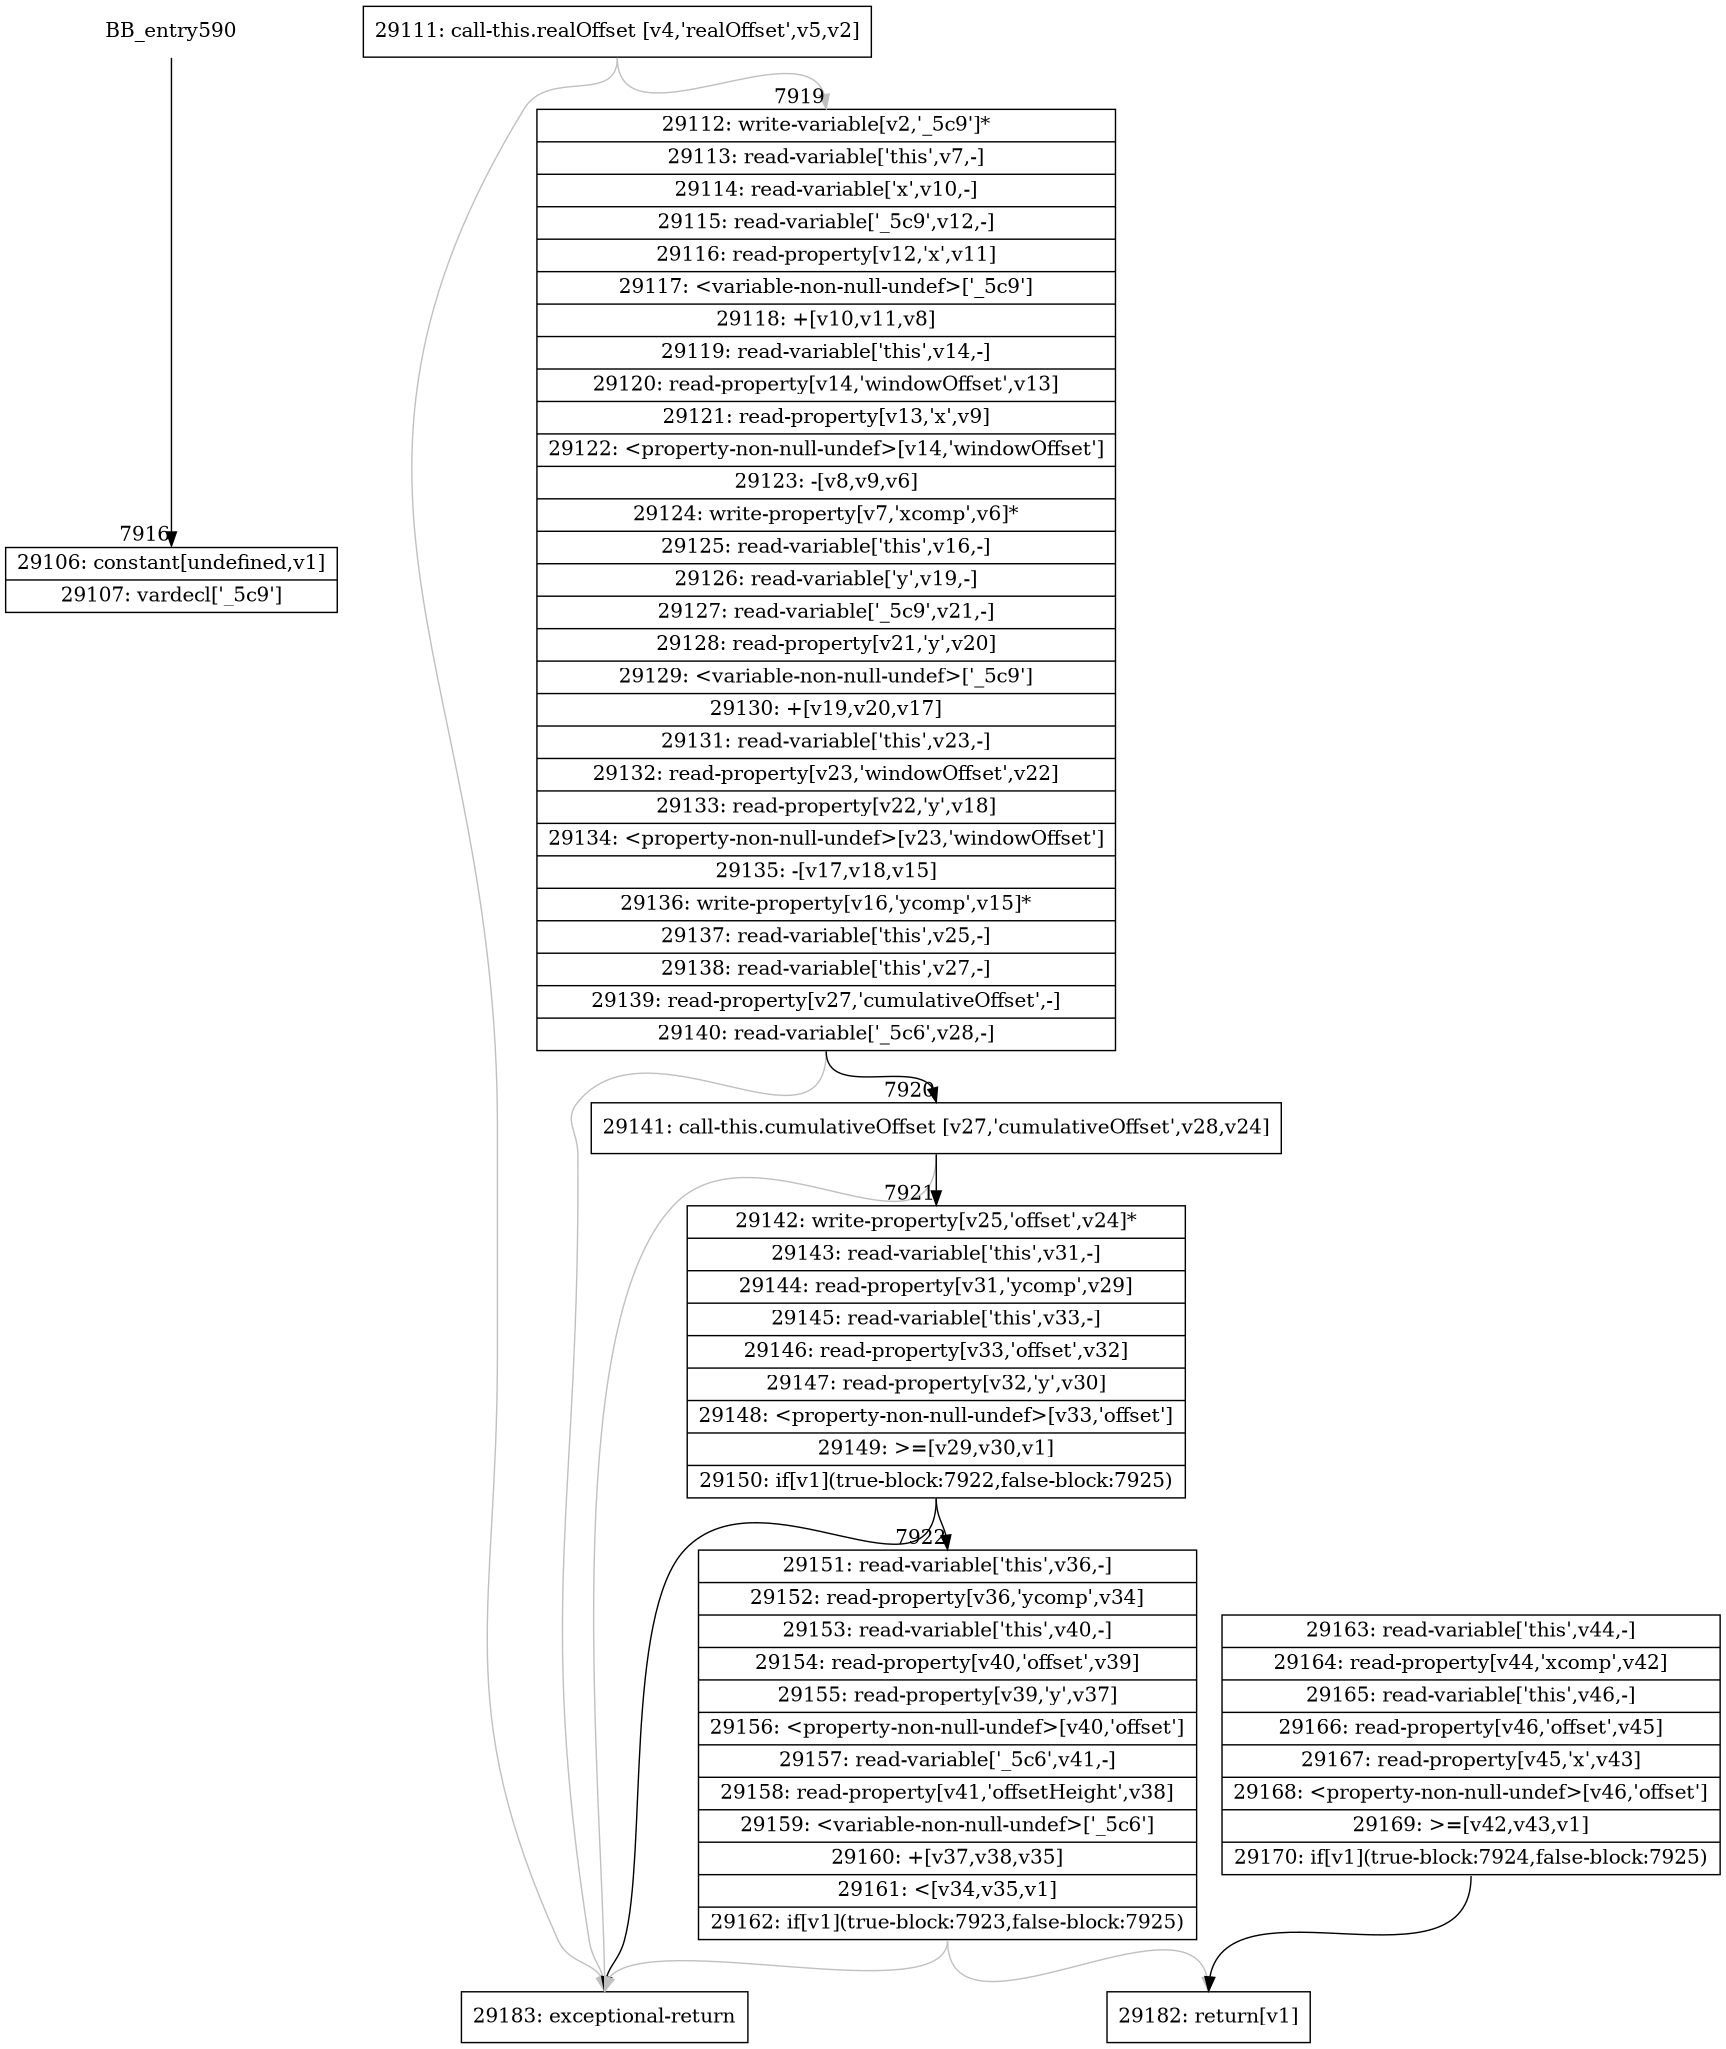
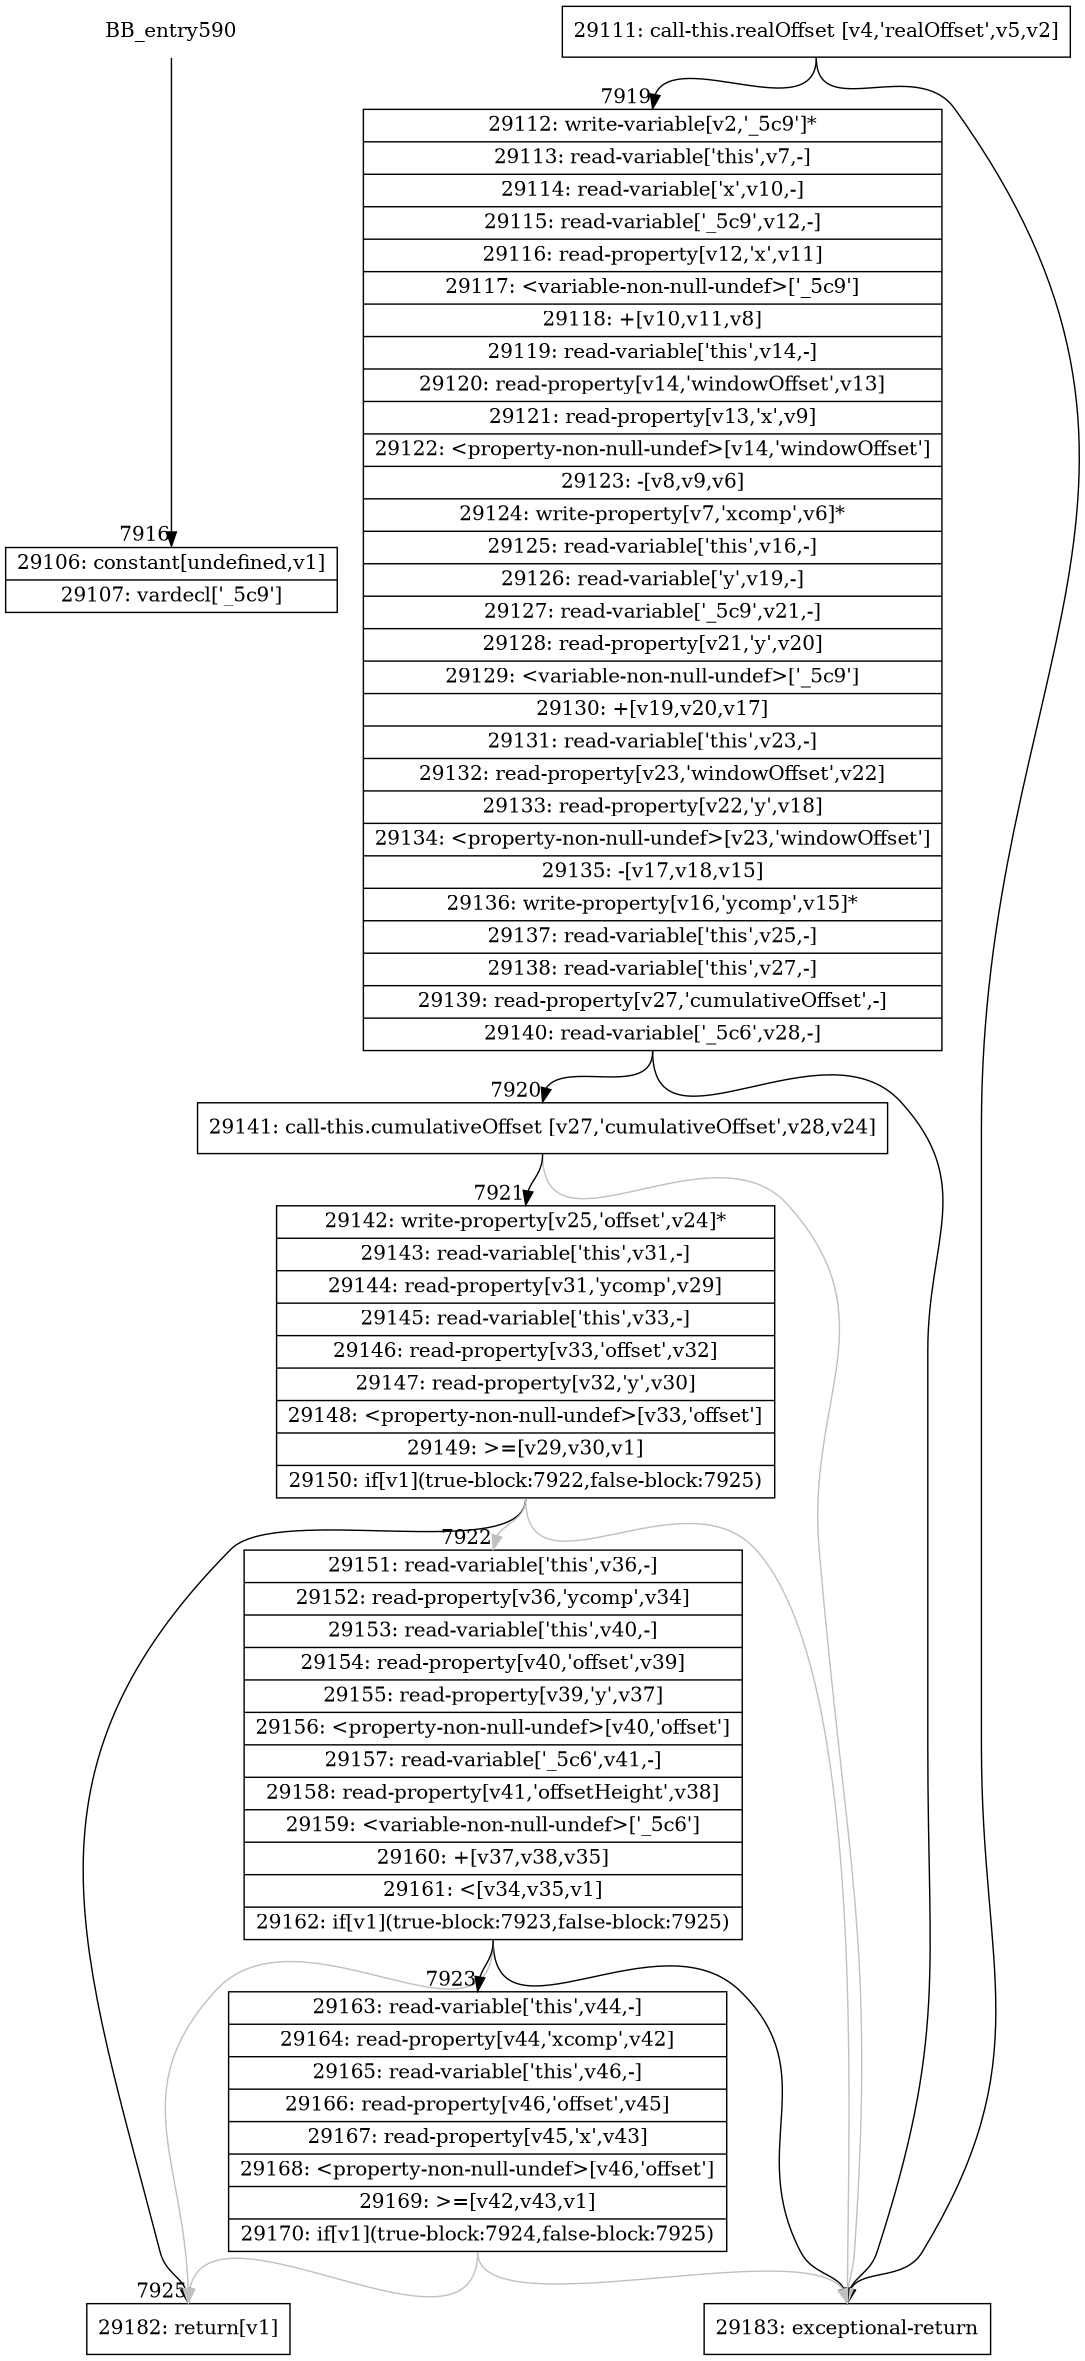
edge "29111: call-this.realOffset [v4,'realOffset',v5,v2]" -> "29112: write-variable[v2,'_5c9']*": color gray -> black
edge "29111: call-this.realOffset [v4,'realOffset',v5,v2]" -> "29183: exceptional-return": color gray -> black
edge "29112: write-variable[v2,'_5c9']*" -> "29183: exceptional-return": color gray -> black
edge "29142: write-property[v25,'offset',v24]*" -> "29151: read-variable['this',v36,-]": color black -> gray
edge "29142: write-property[v25,'offset',v24]*" -> "29183: exceptional-return": color black -> gray
edge "29142: write-property[v25,'offset',v24]*" -> "29182: return[v1]": added
edge "29163: read-variable['this',v44,-]" -> "29182: return[v1]": color black -> gray
edge "29151: read-variable['this',v36,-]" -> "29163: read-variable['this',v44,-]": added
edge "29151: read-variable['this',v36,-]" -> "29183: exceptional-return": color gray -> black
edge "29163: read-variable['this',v44,-]" -> "29183: exceptional-return": added
